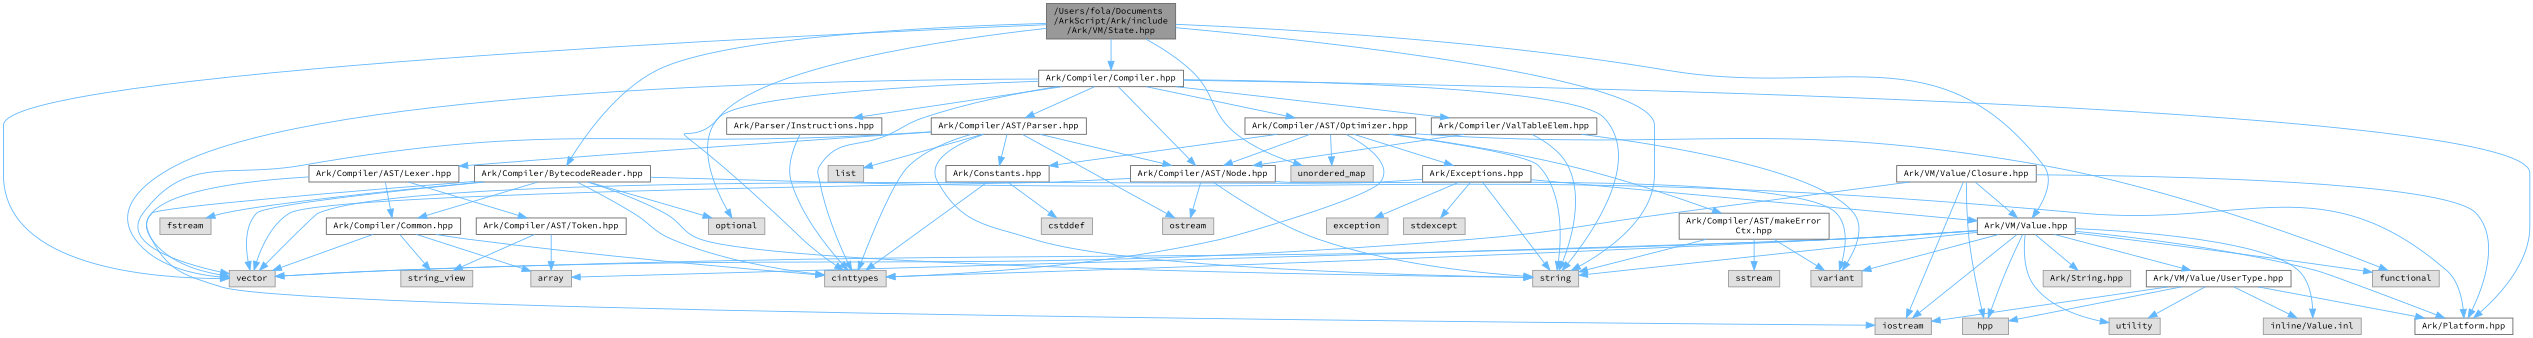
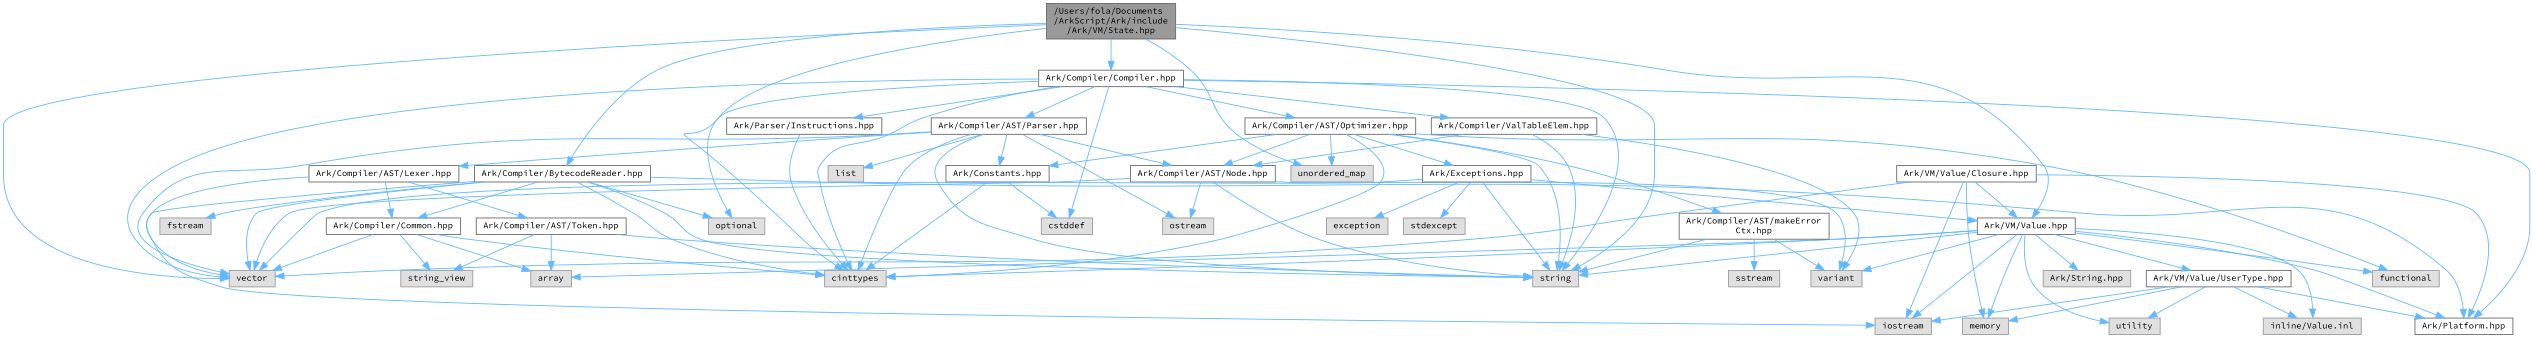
edge "Ark/Compiler/Compiler.hpp" -> "Ark/Compiler/AST/Node.hpp": now "Ark/Compiler/Compiler.hpp" -> "cstddef"
edge "Ark/Compiler/AST/Token.hpp" -> "string": added
edge "Ark/VM/Value.hpp" -> "vector": removed
node "hpp": label "hpp" -> "memory"
